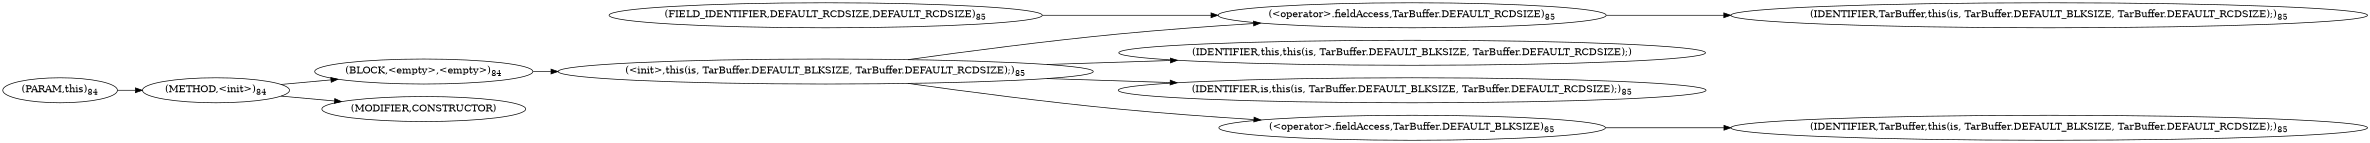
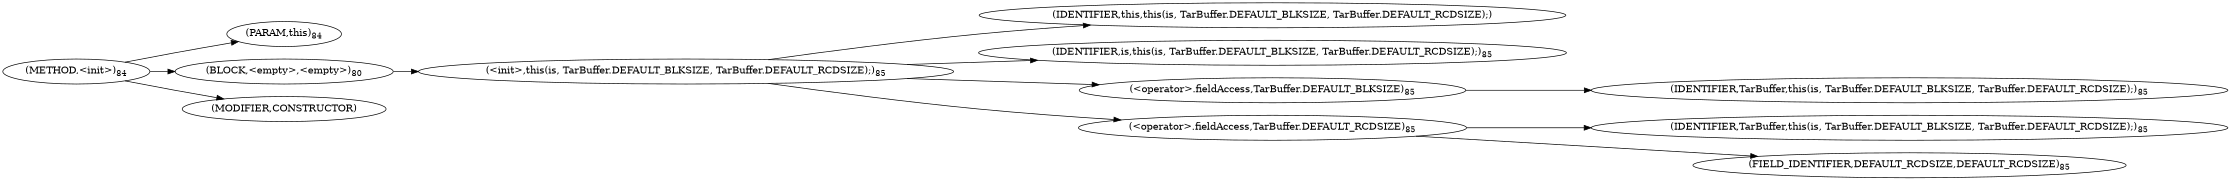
edge "(FIELD_IDENTIFIER,DEFAULT_RCDSIZE,DEFAULT_RCDSIZE)" -> "(<operator>.fieldAccess,TarBuffer.DEFAULT_RCDSIZE)": reversed
node "(BLOCK,<empty>,<empty>)": text "84" -> "80"
edge "(PARAM,this)" -> "(METHOD,<init>)": reversed
node "(<operator>.fieldAccess,TarBuffer.DEFAULT_BLKSIZE)": text "65" -> "85"
